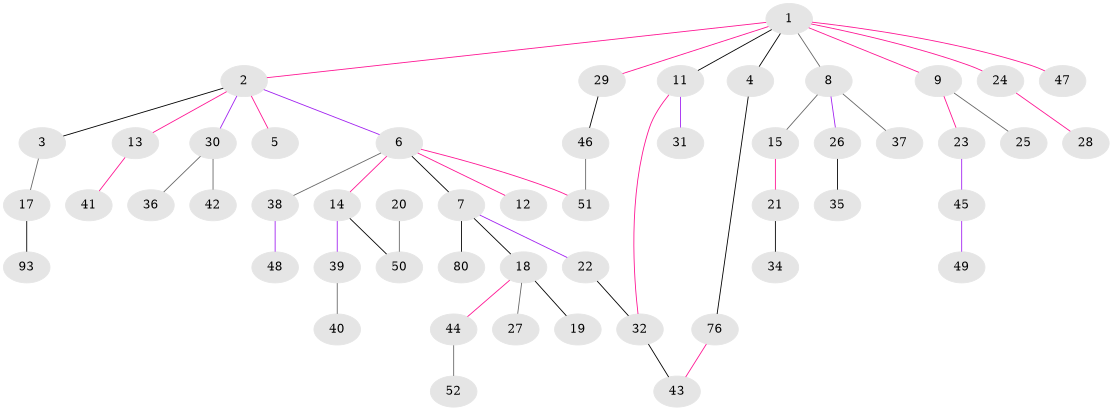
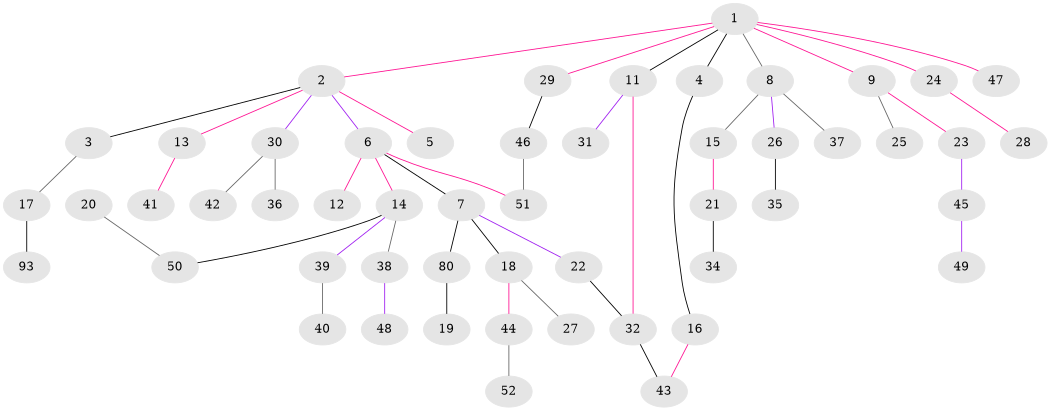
edge "6" -- "38": now "14" -- "38"
edge "18" -- "19": now "80" -- "19"
node "76": label "76" -> "16"
